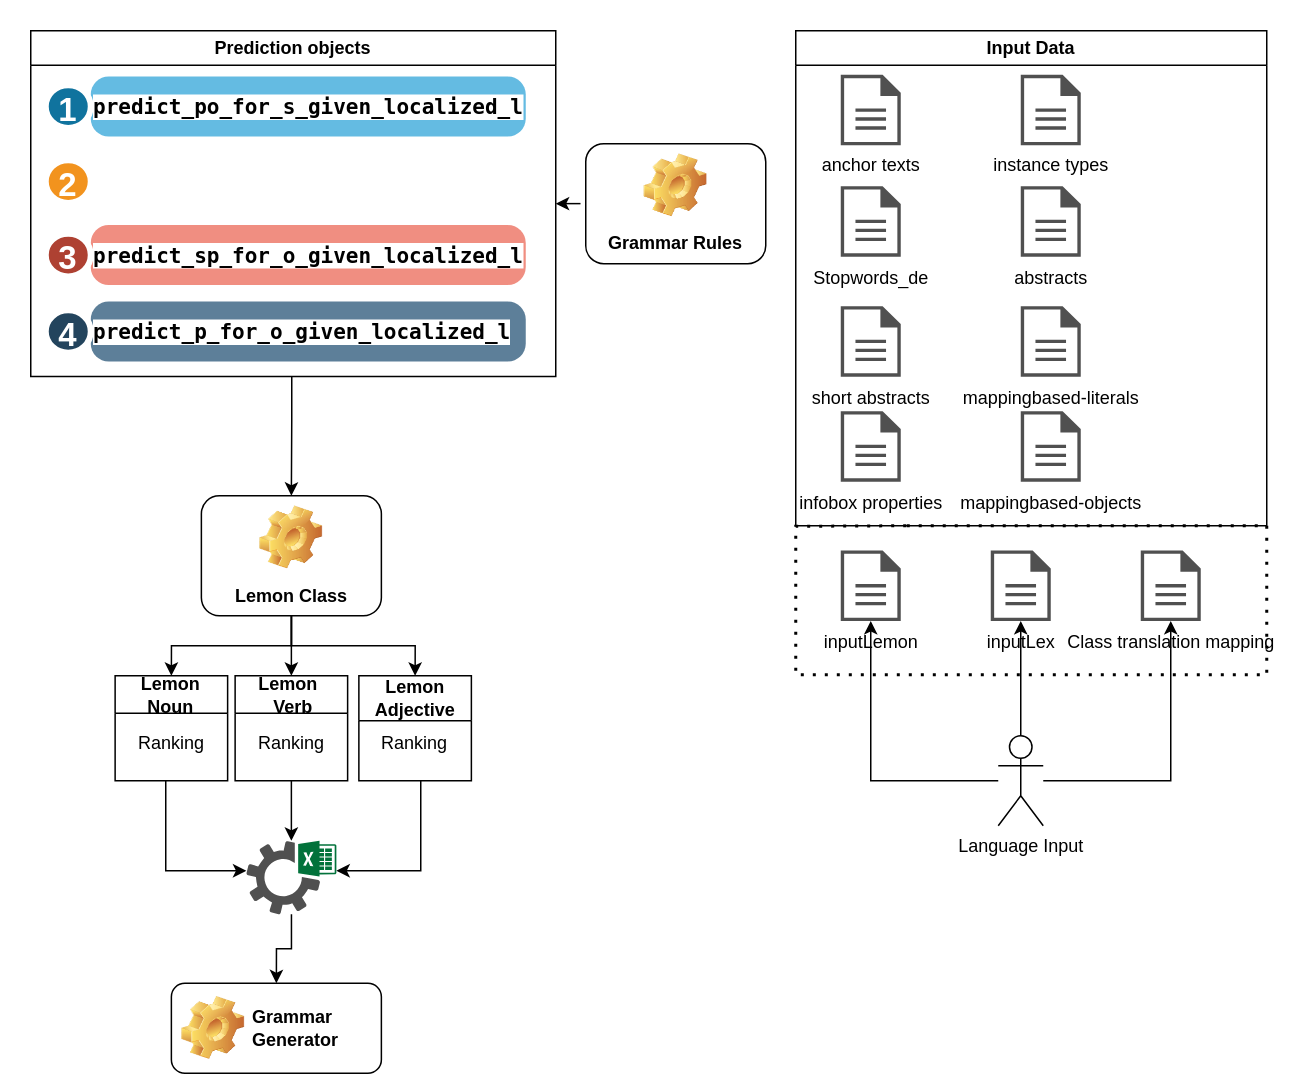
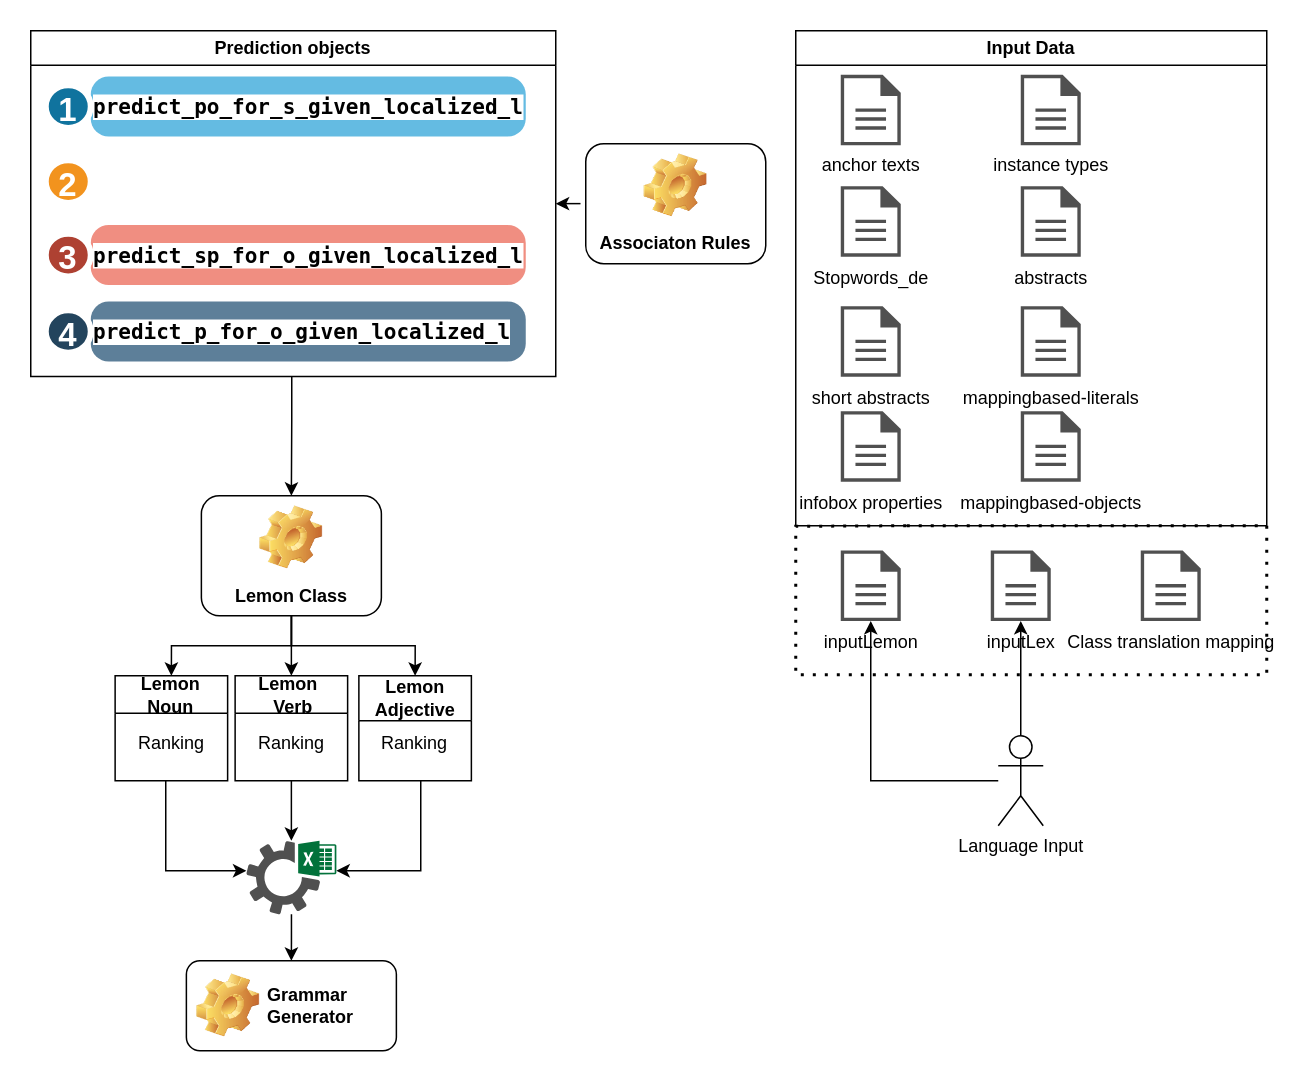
node "Grammar Rules": label "Grammar Rules" -> "Associaton Rules"
edge "Language Input" -> "Class translation mapping": removed
node "Grammar Generator": moved (276, 1028) -> (291, 1006)
